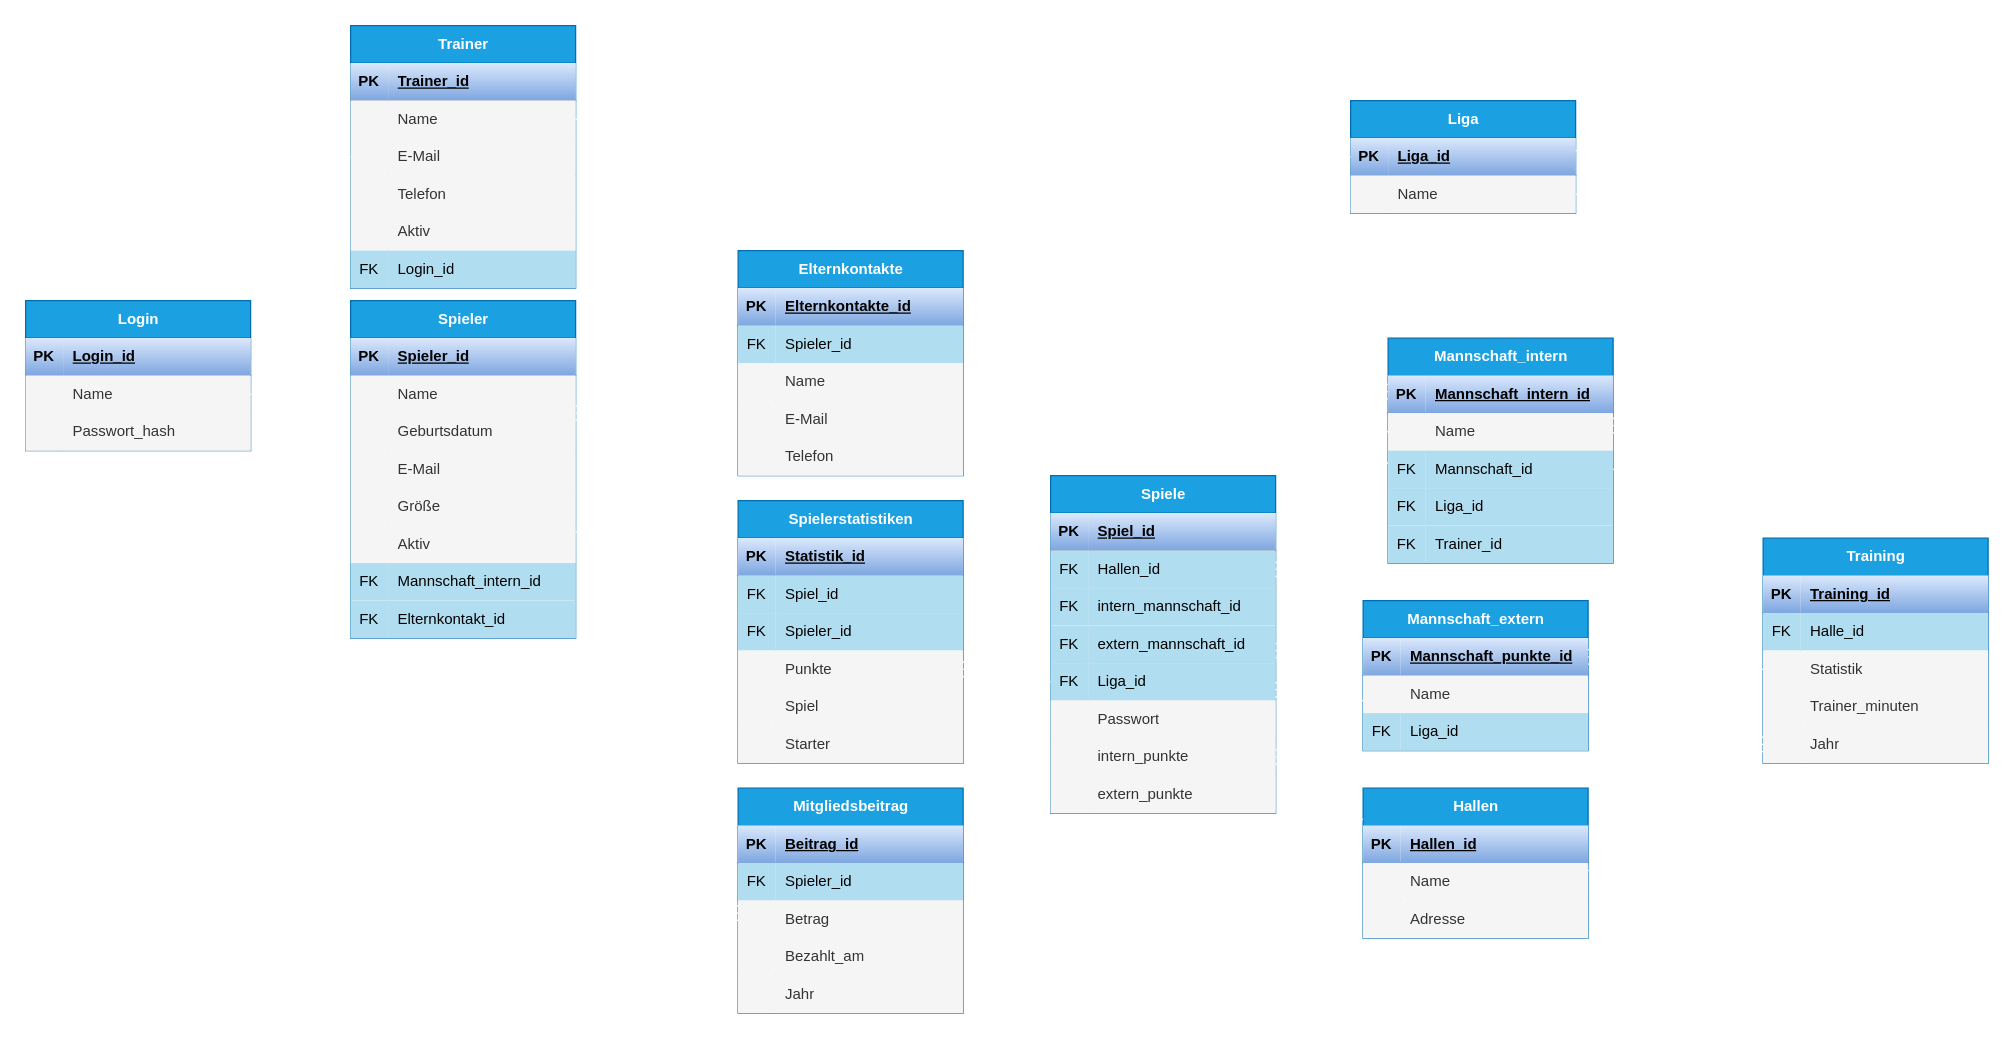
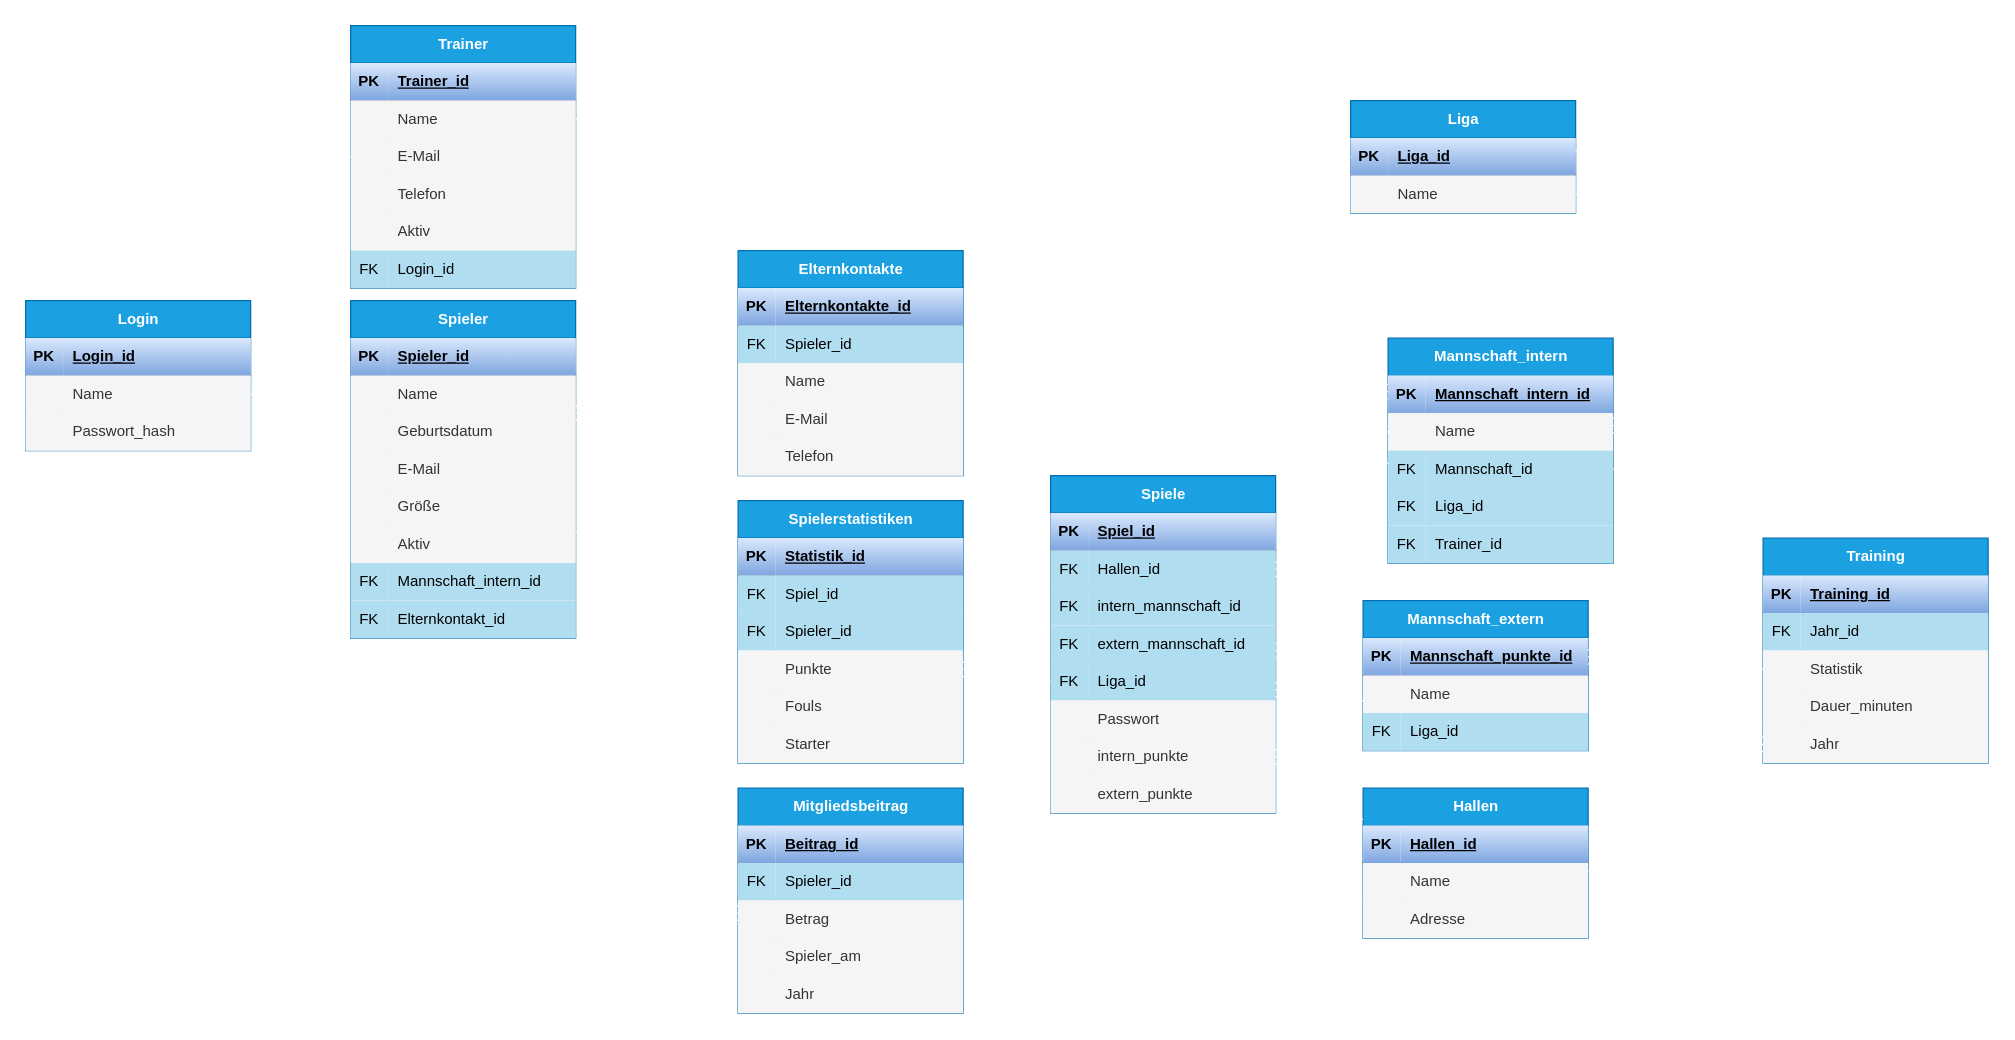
node "Halle_id": label "Halle_id" -> "Jahr_id"
node "Spiel": label "Spiel" -> "Fouls"
node "Trainer_minuten": label "Trainer_minuten" -> "Dauer_minuten"
node "Bezahlt_am": label "Bezahlt_am" -> "Spieler_am"
